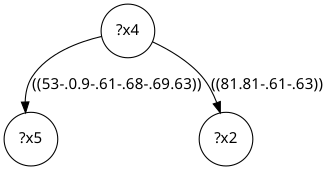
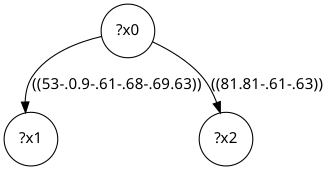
node "?x4": label "?x4" -> "?x0"
node "?x5": label "?x5" -> "?x1"
